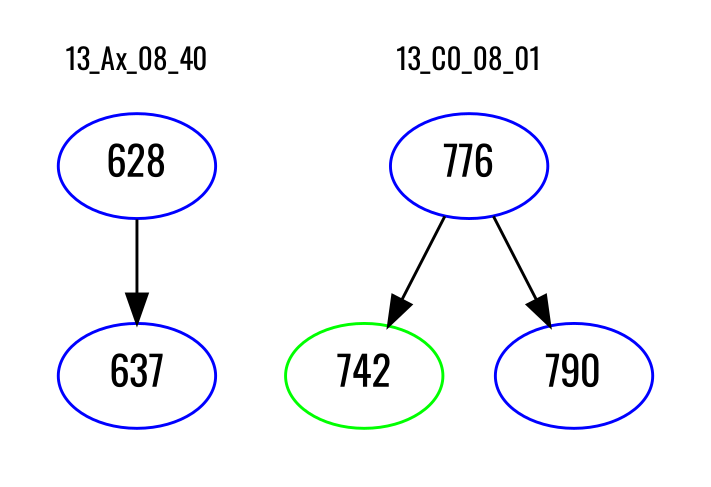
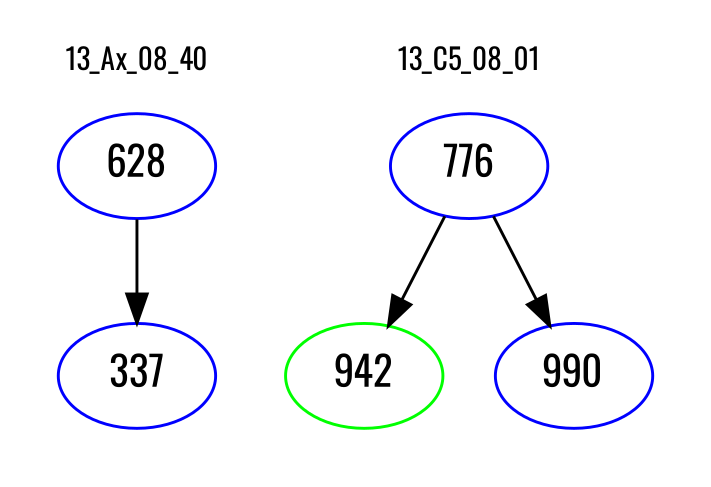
cluster "13_C0_08_01": label "13_C0_08_01" -> "13_C5_08_01"
node "637": label "637" -> "337"
node "742": label "742" -> "942"
node "790": label "790" -> "990"
